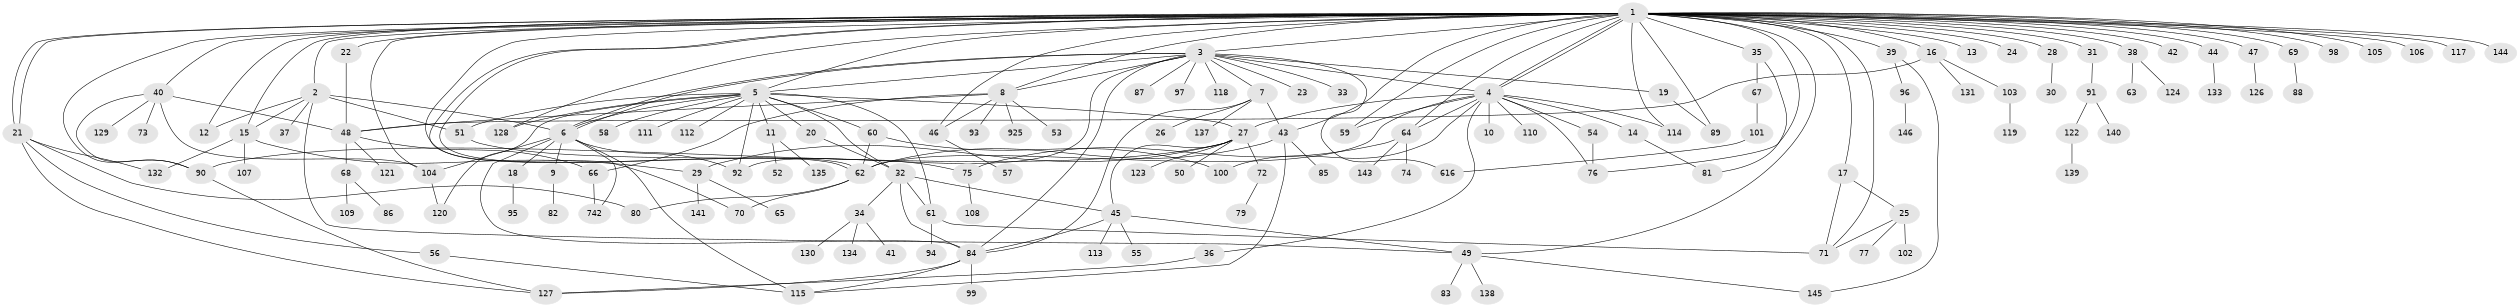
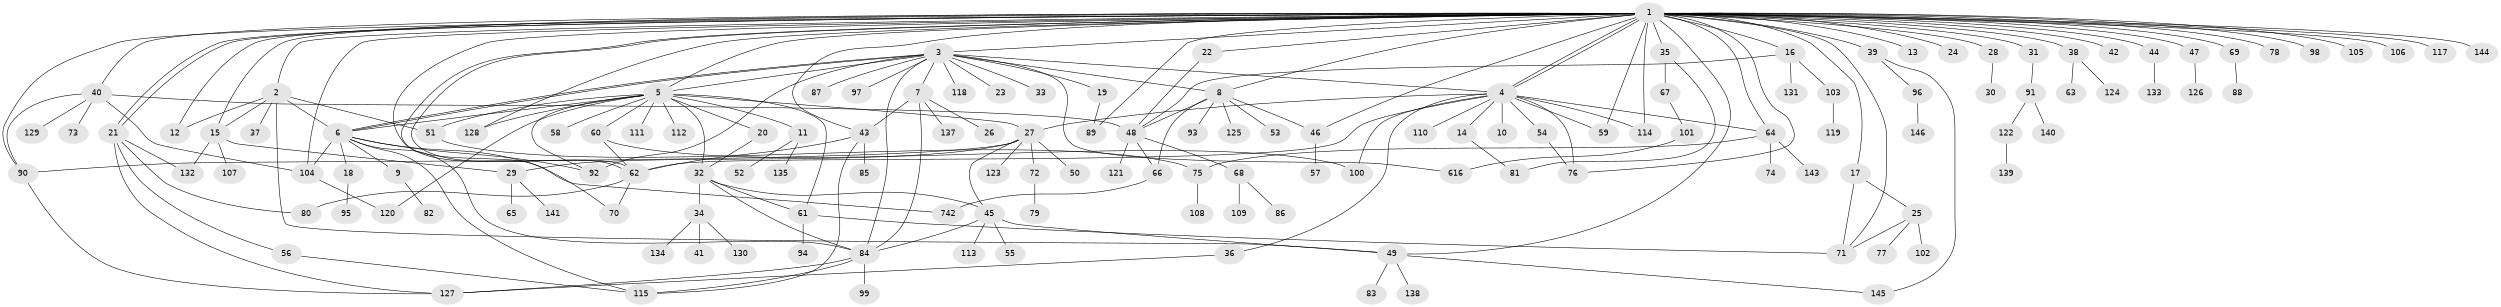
node "78": added
node "925": label "925" -> "125"
